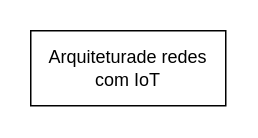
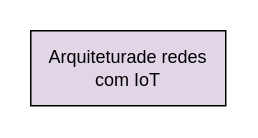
node "Arquiteturade redes com IoT": fillcolor #ffffff -> #e1d5e7
